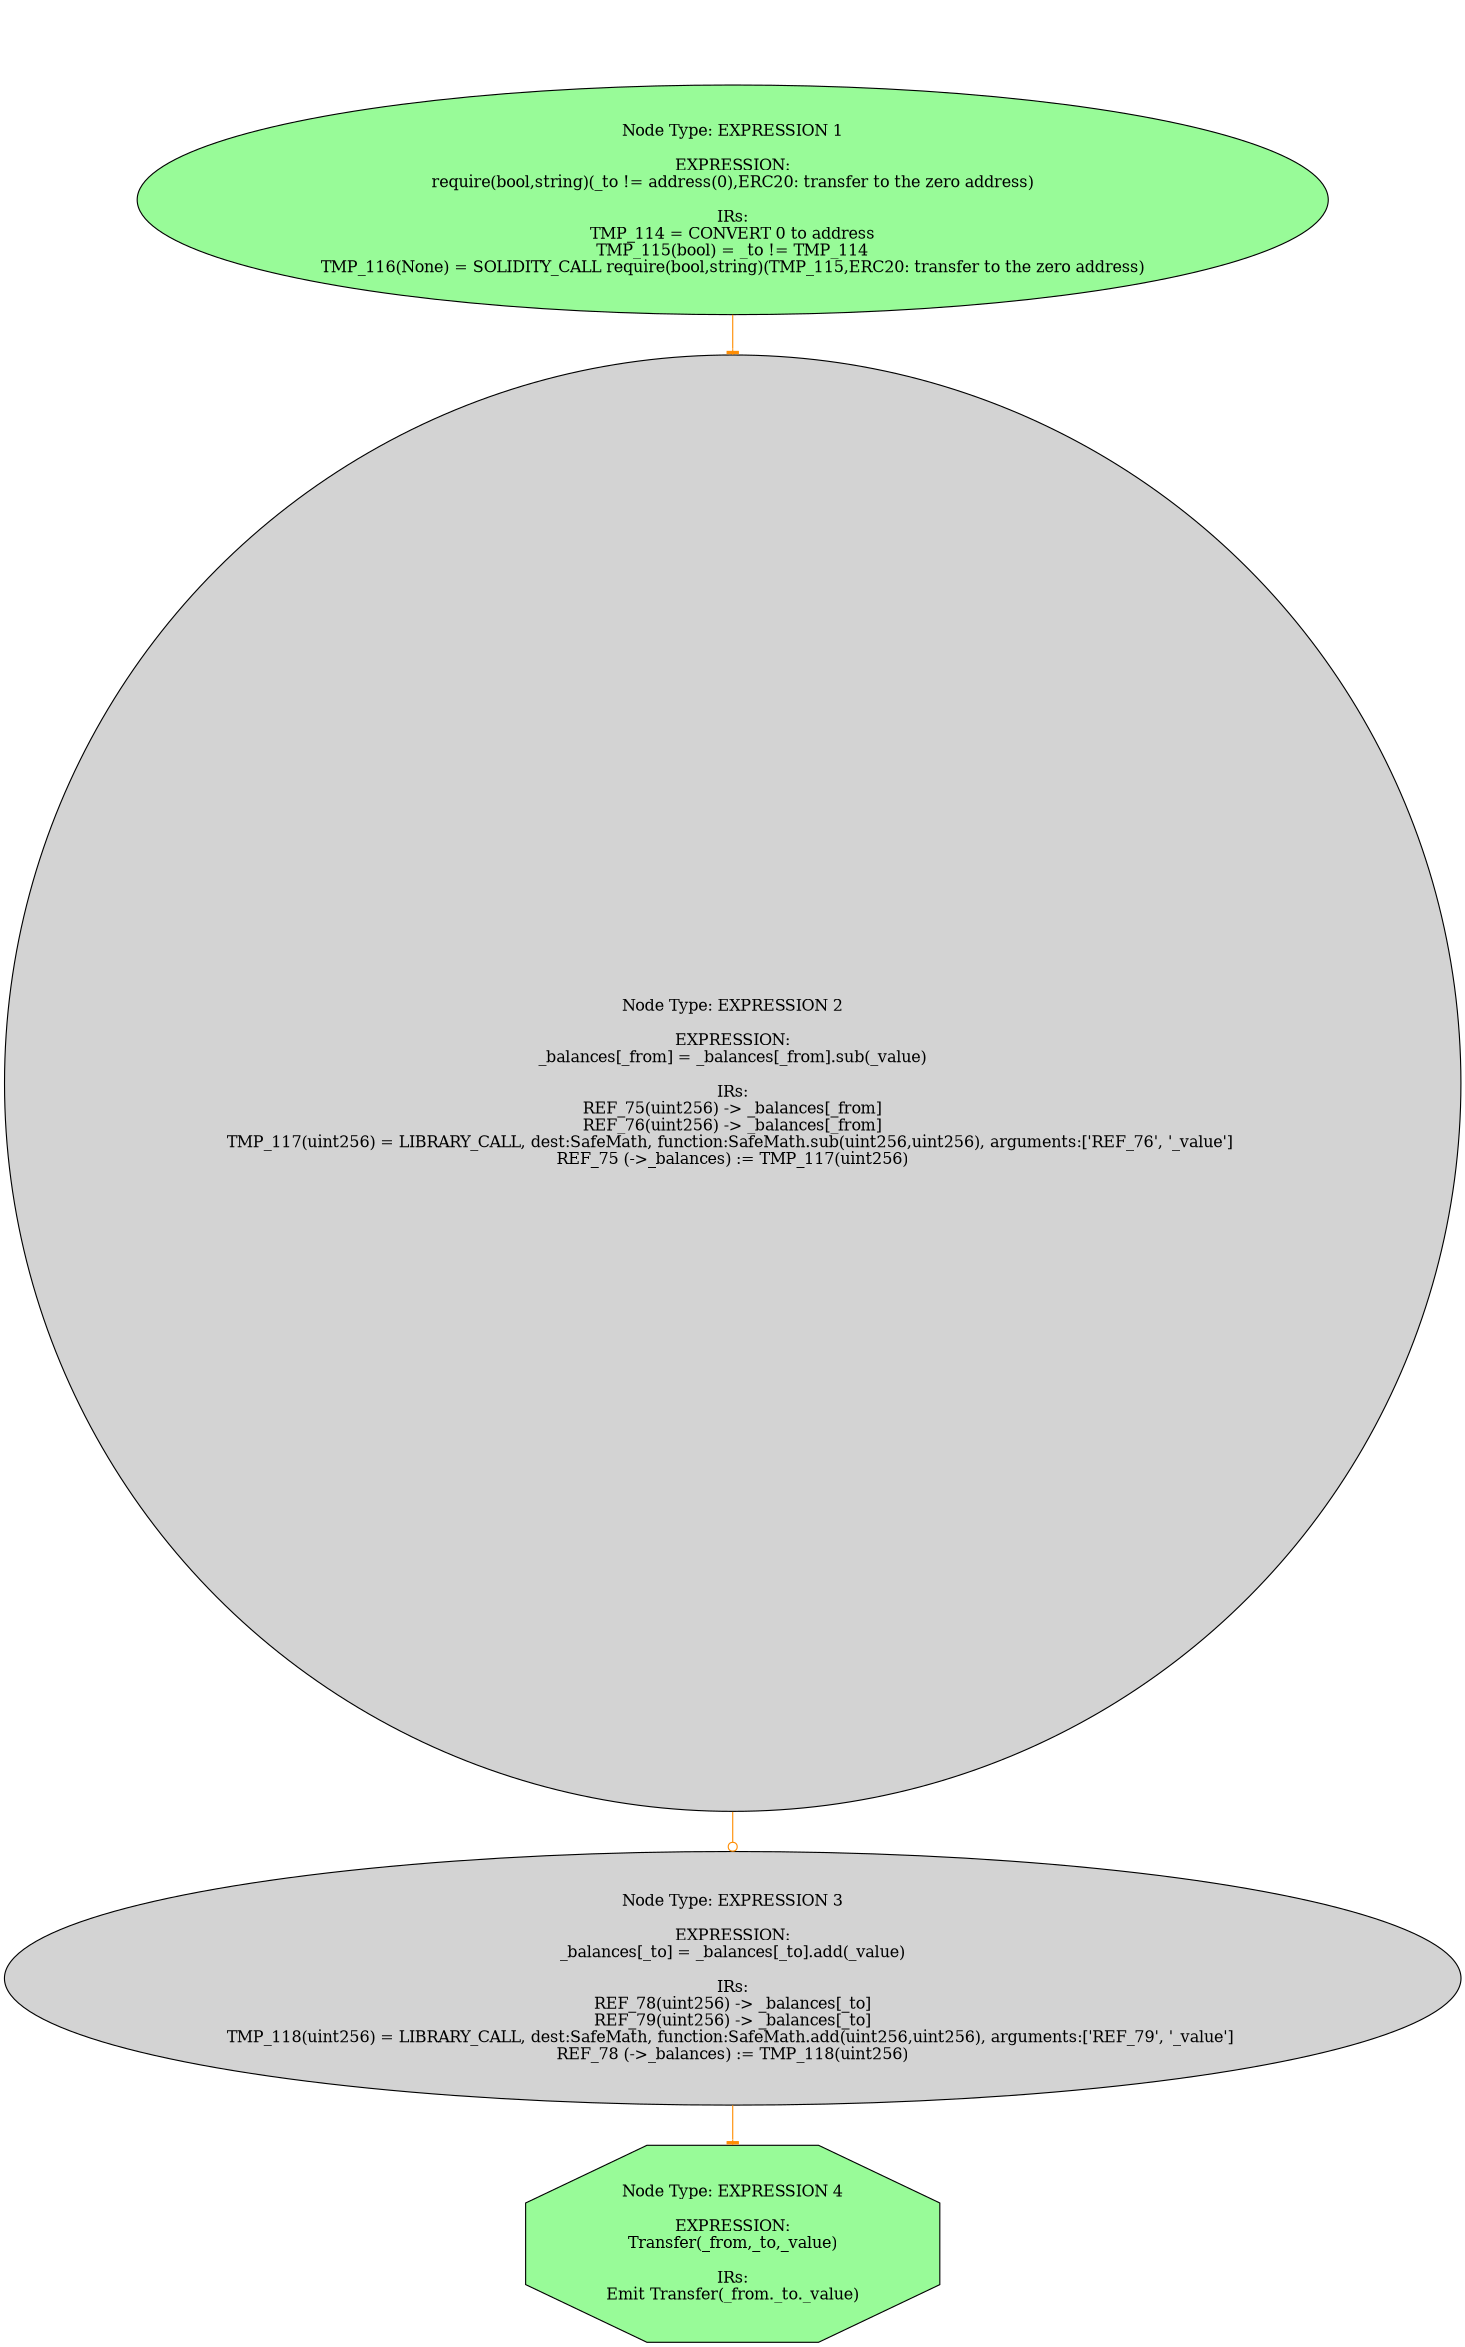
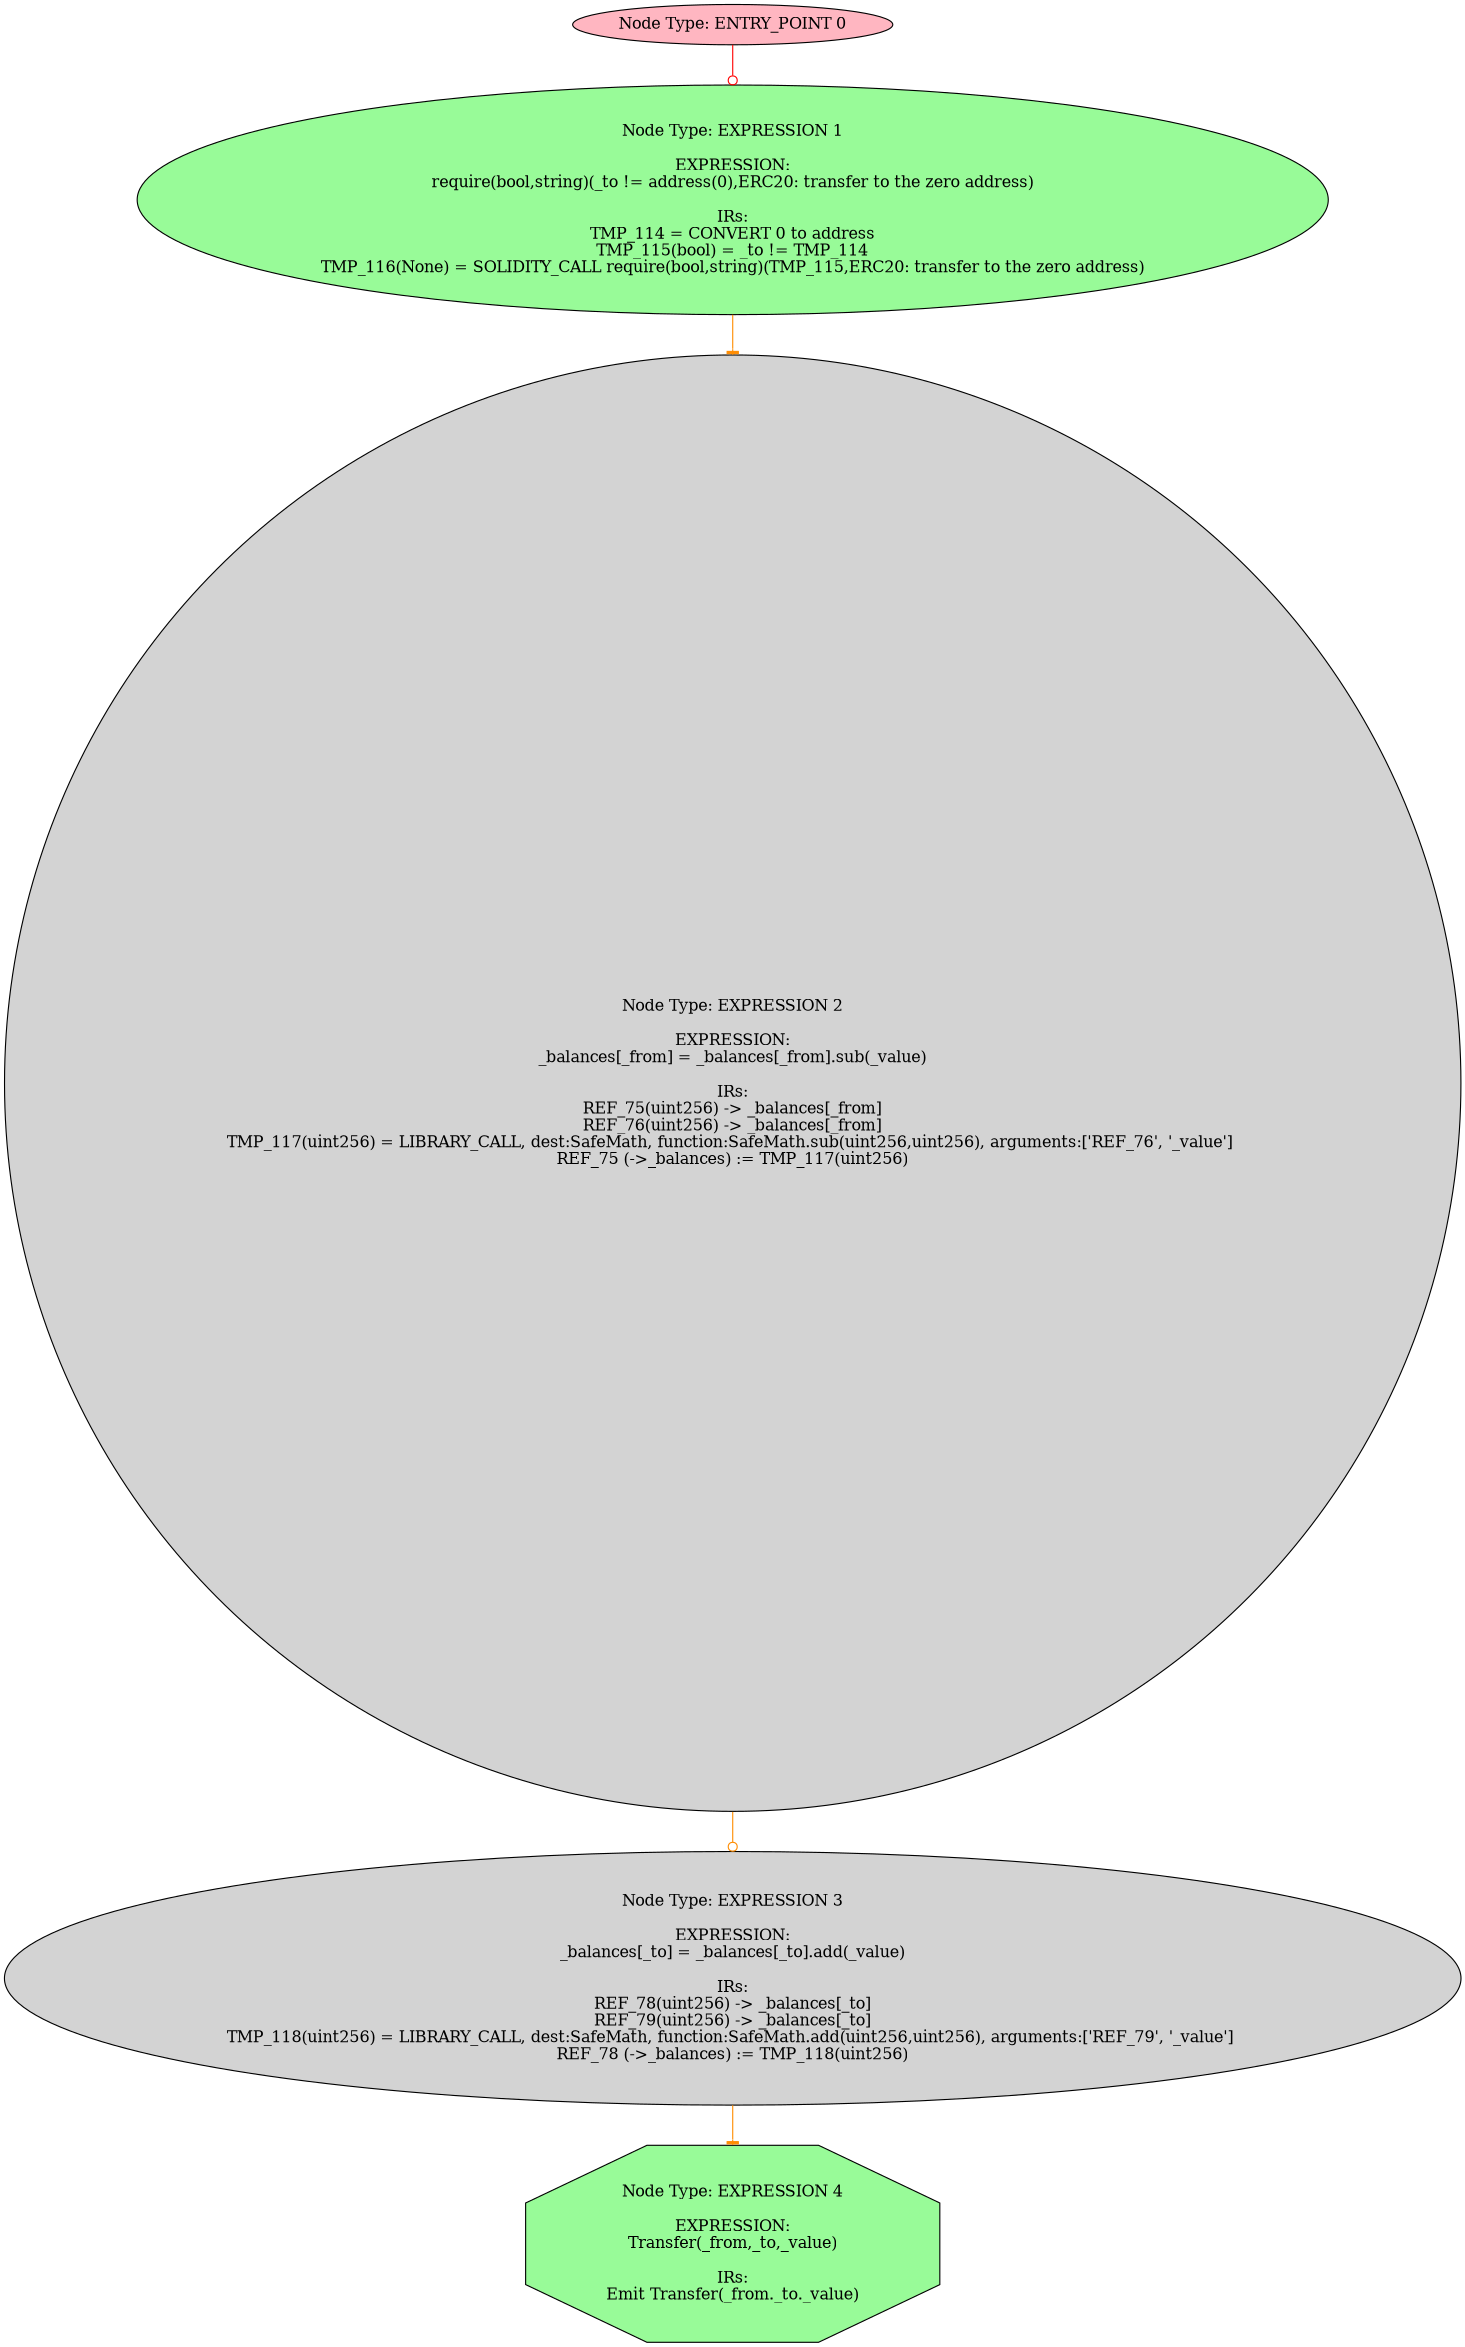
node "Node Type: ENTRY_POINT 0": added
